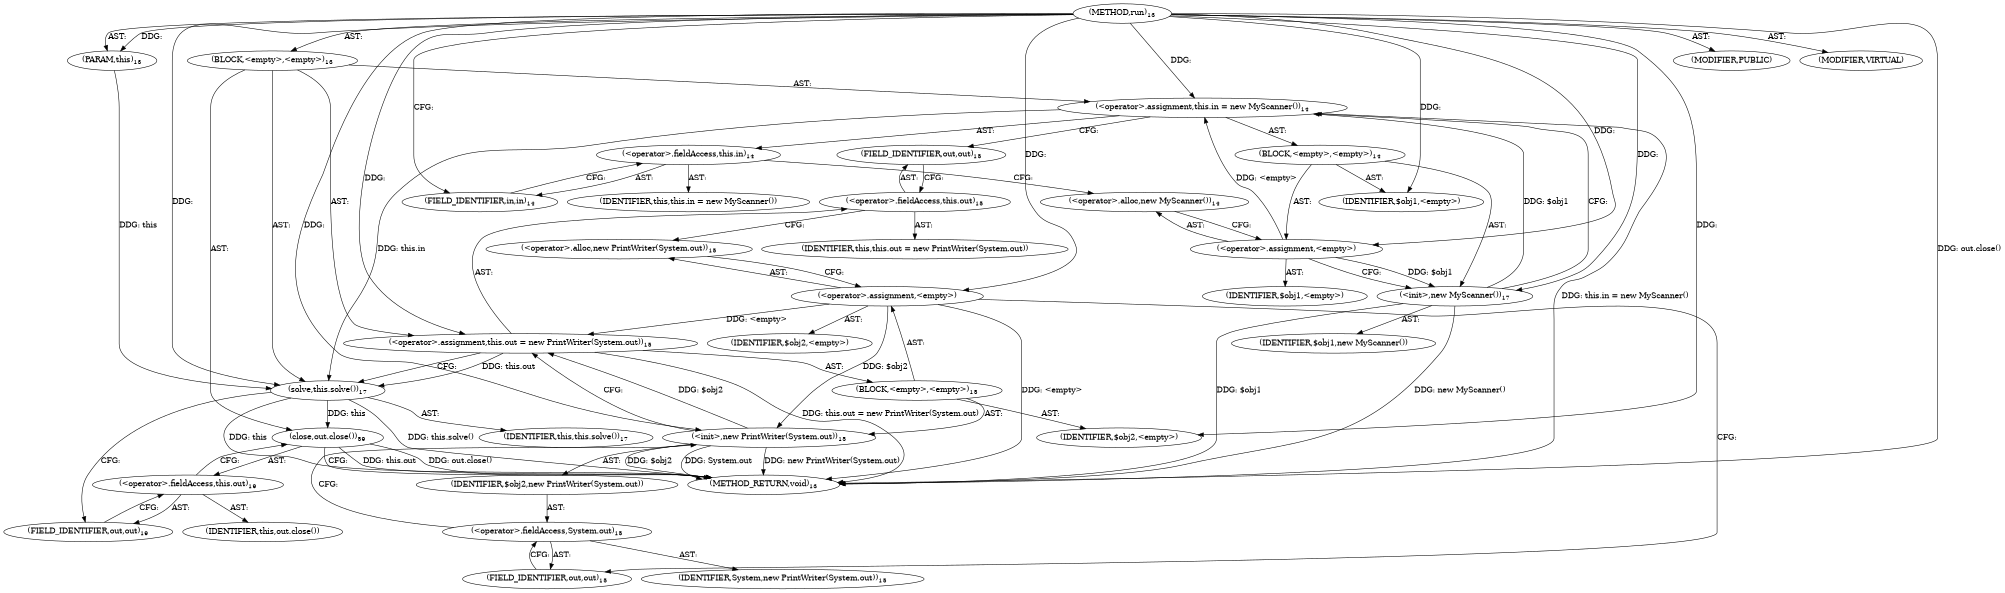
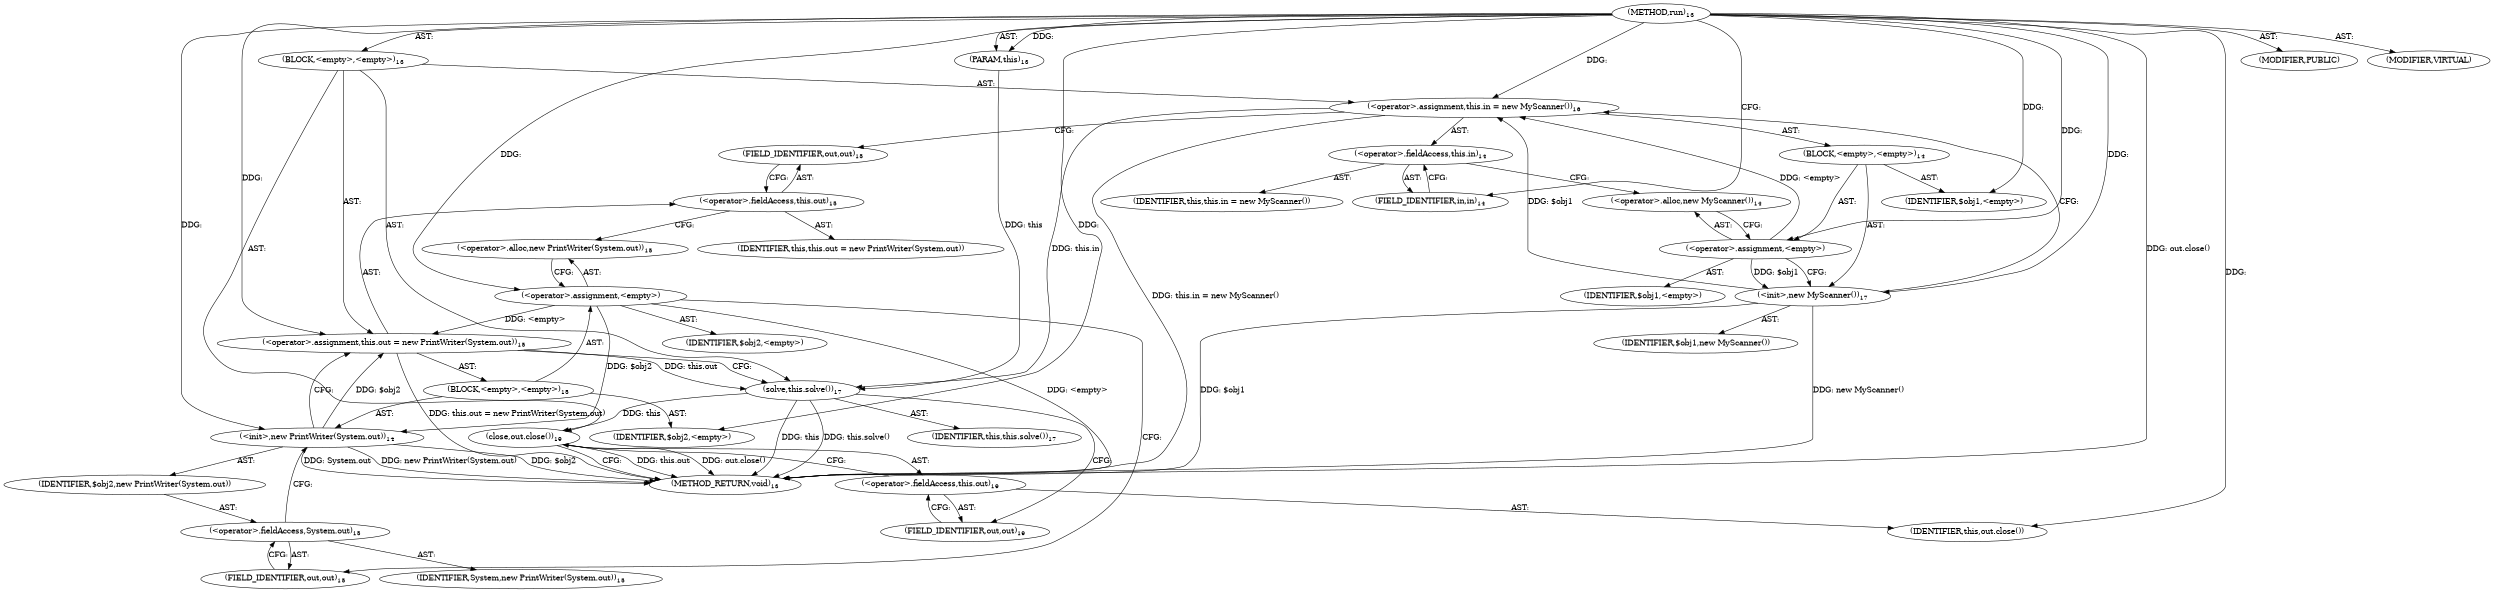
edge "(METHOD,run)" -> "(solve,this.solve())": now "(METHOD,run)" -> "(IDENTIFIER,this,out.close())"
node "(<operator>.assignment,this.in = new MyScanner())": text "14" -> "16"
node "(close,out.close())": text "59" -> "19"
node "(<init>,new PrintWriter(System.out))": text "15" -> "14"
